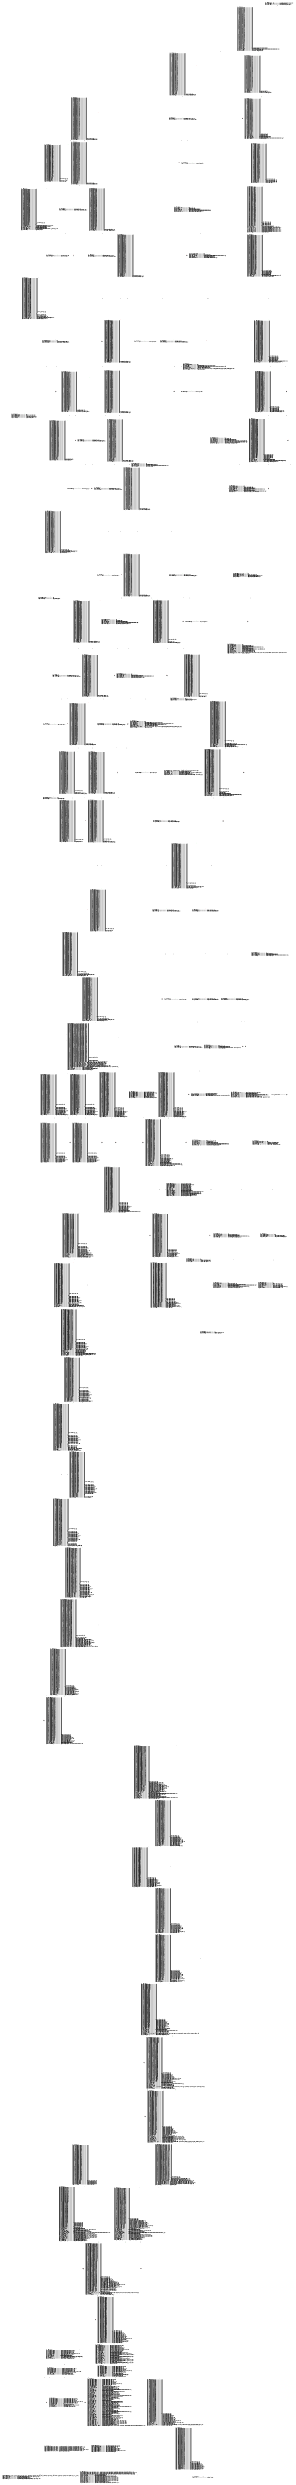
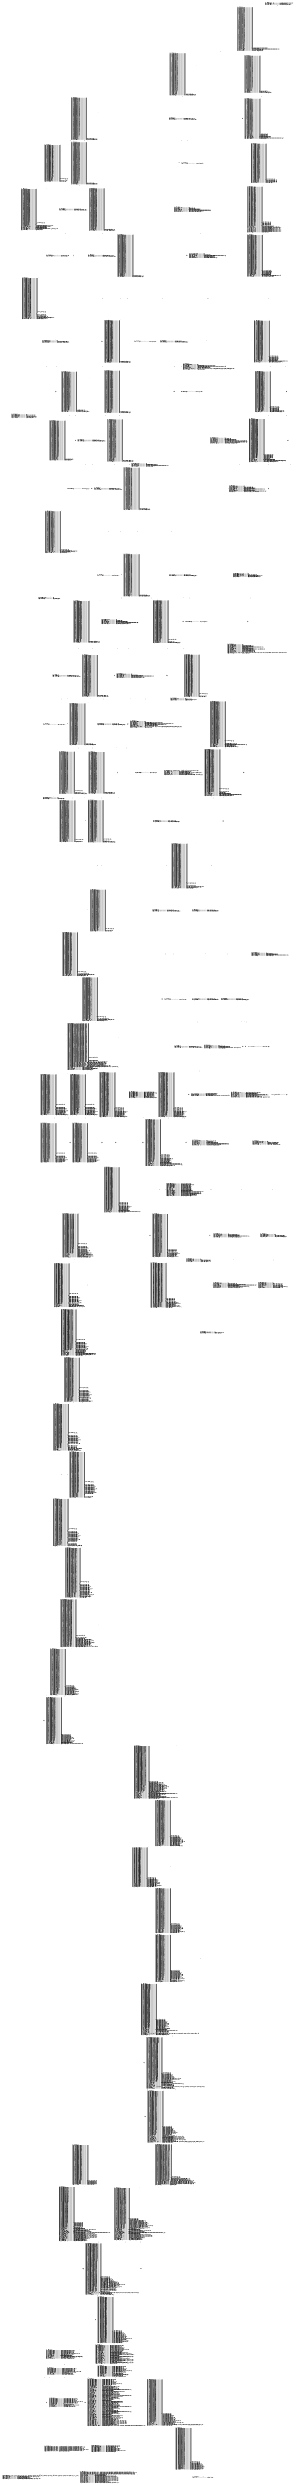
node "-----   BLOCK ~2c0 -----": added
